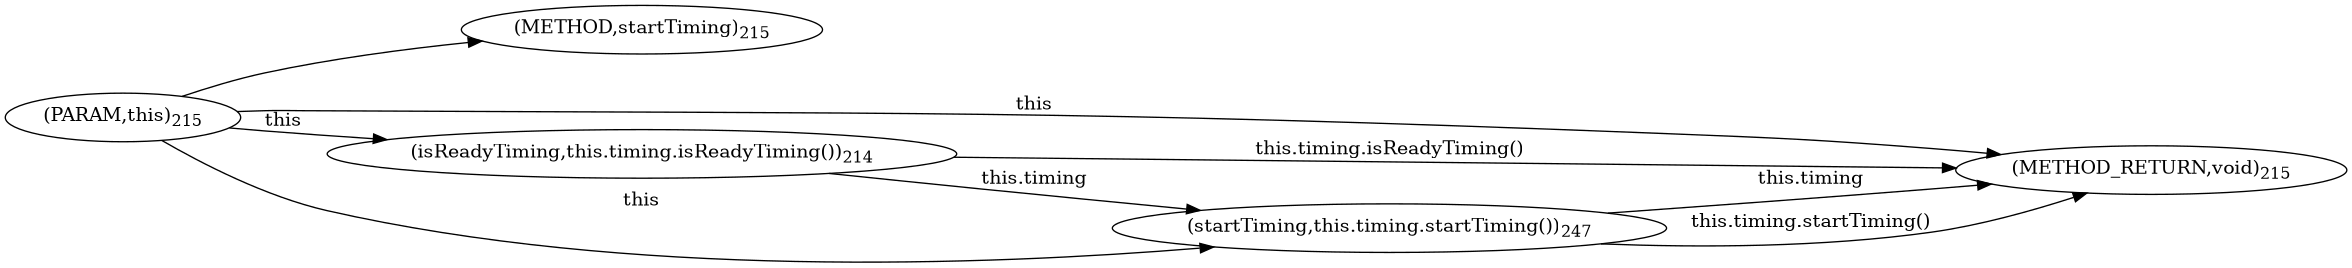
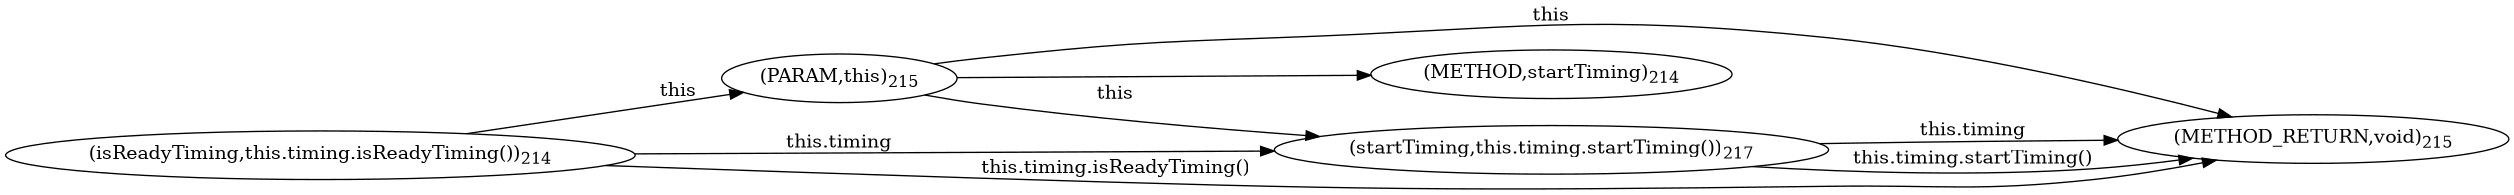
node "(METHOD,startTiming)": text "215" -> "214"
edge "(PARAM,this)" -> "(isReadyTiming,this.timing.isReadyTiming())": reversed
node "(startTiming,this.timing.startTiming())": text "247" -> "217"
